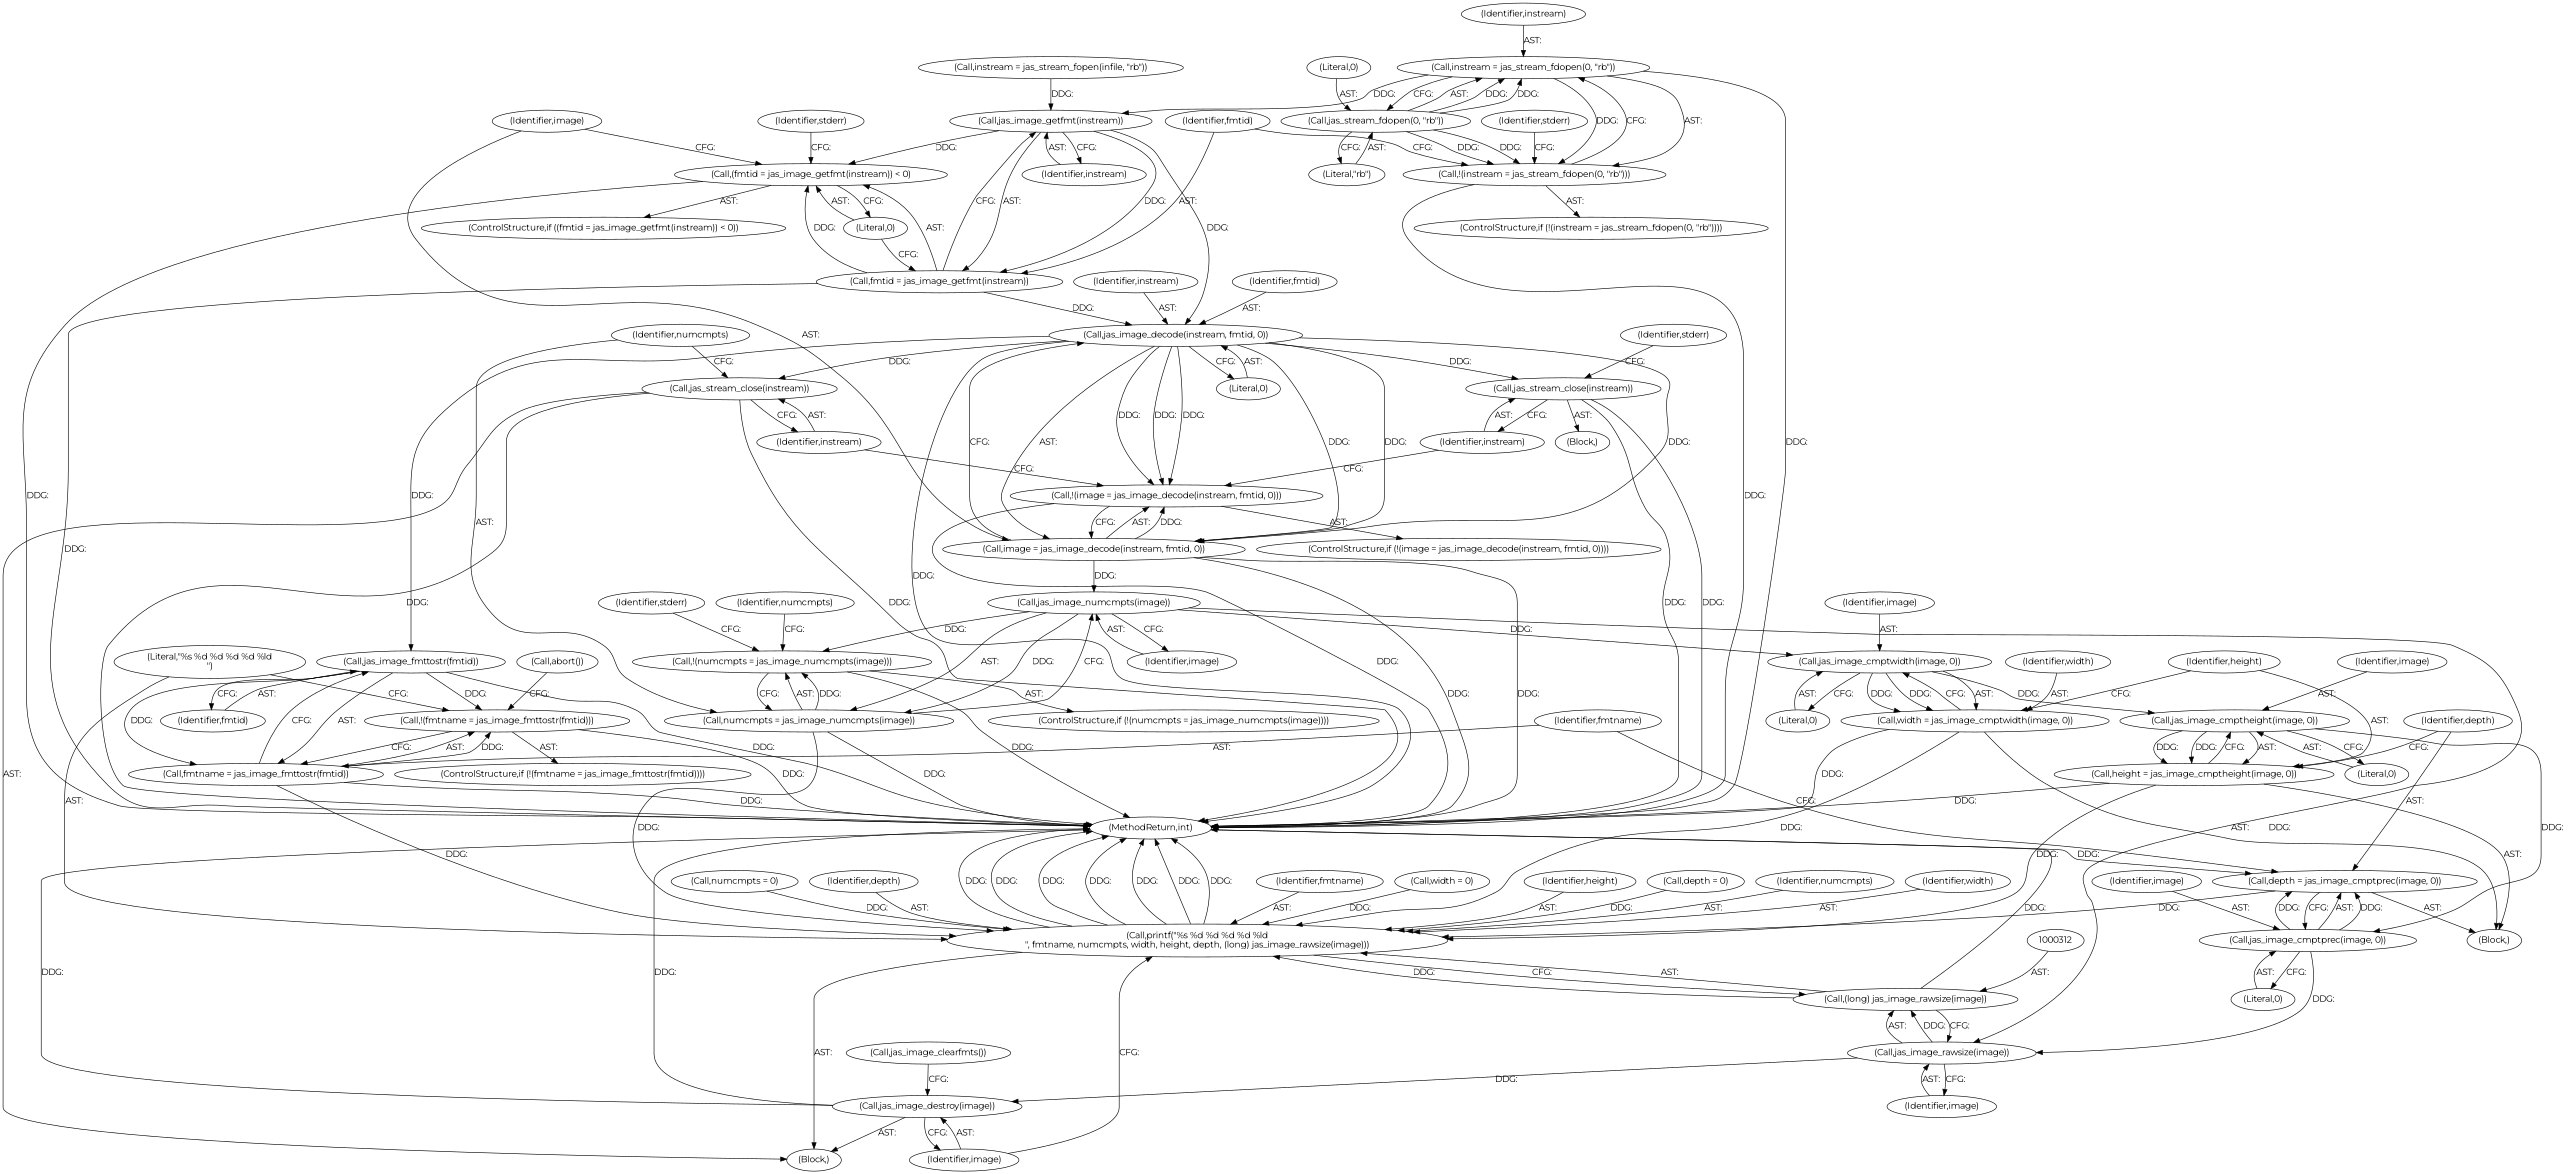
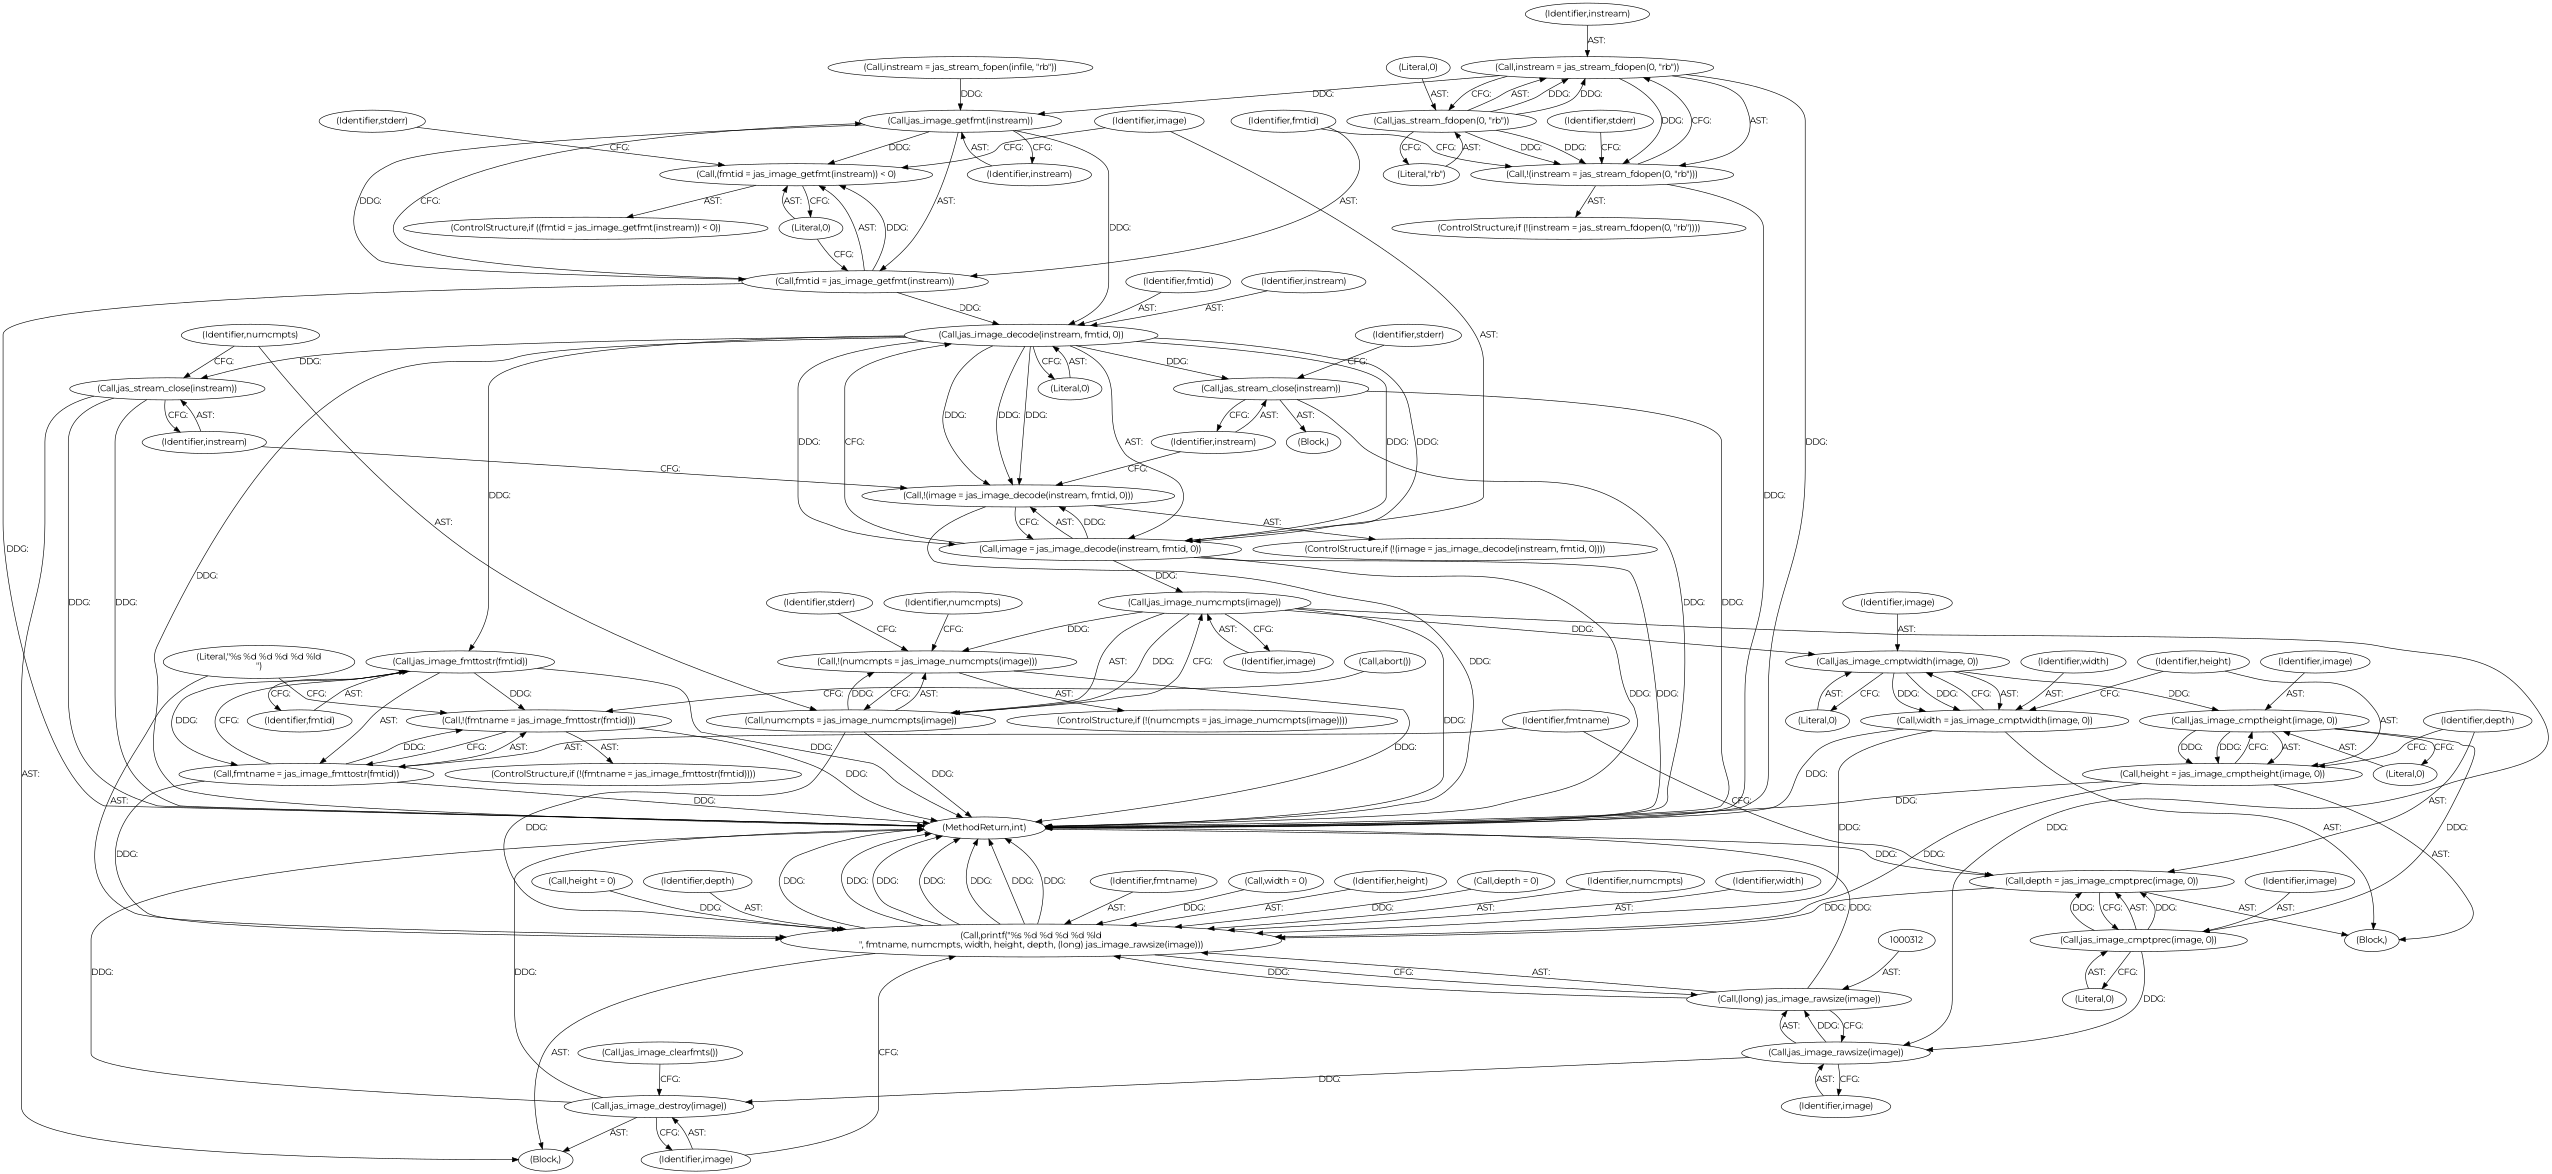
edge "(Call,(fmtid = jas_image_getfmt(instream)) < 0)" -> "(MethodReturn,int)": now "(Call,jas_image_numcmpts(image))" -> "(MethodReturn,int)"
node "(Call,numcmpts = 0)": label "(Call,numcmpts = 0)" -> "(Call,height = 0)"
